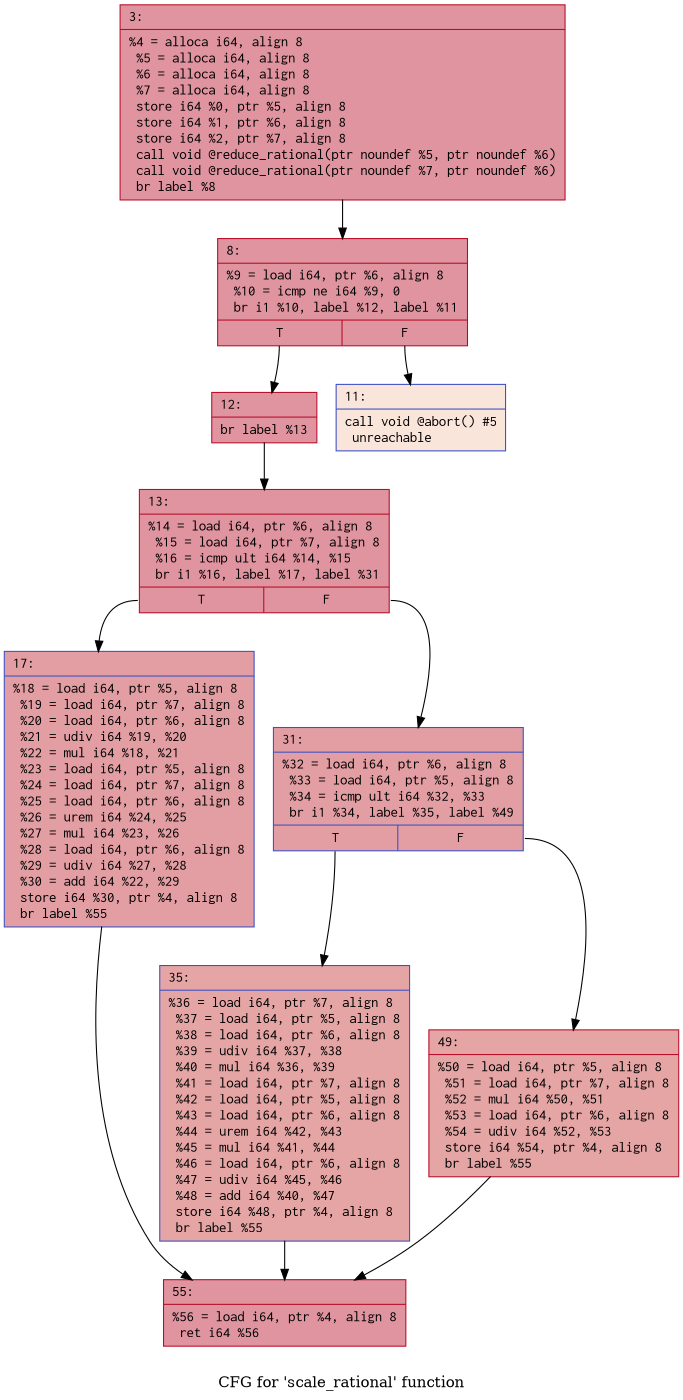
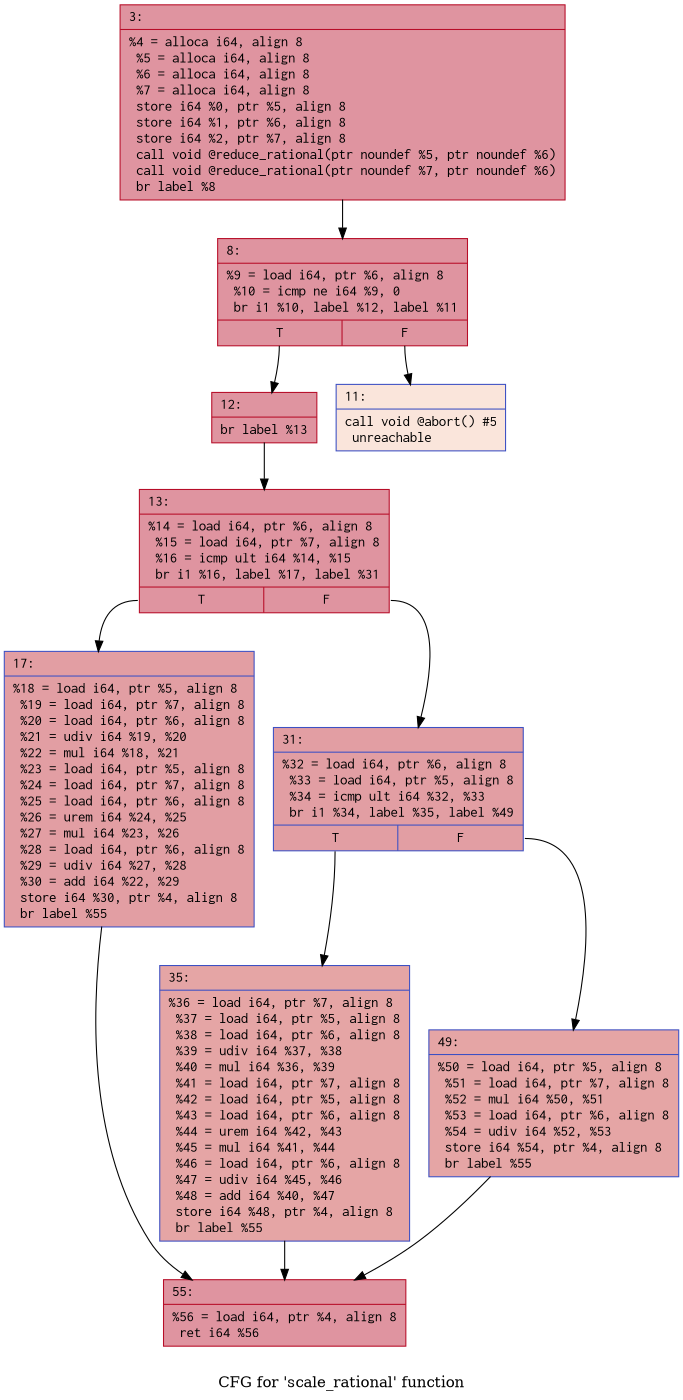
node "49:": color #b70d28ff -> #3d50c3ff
